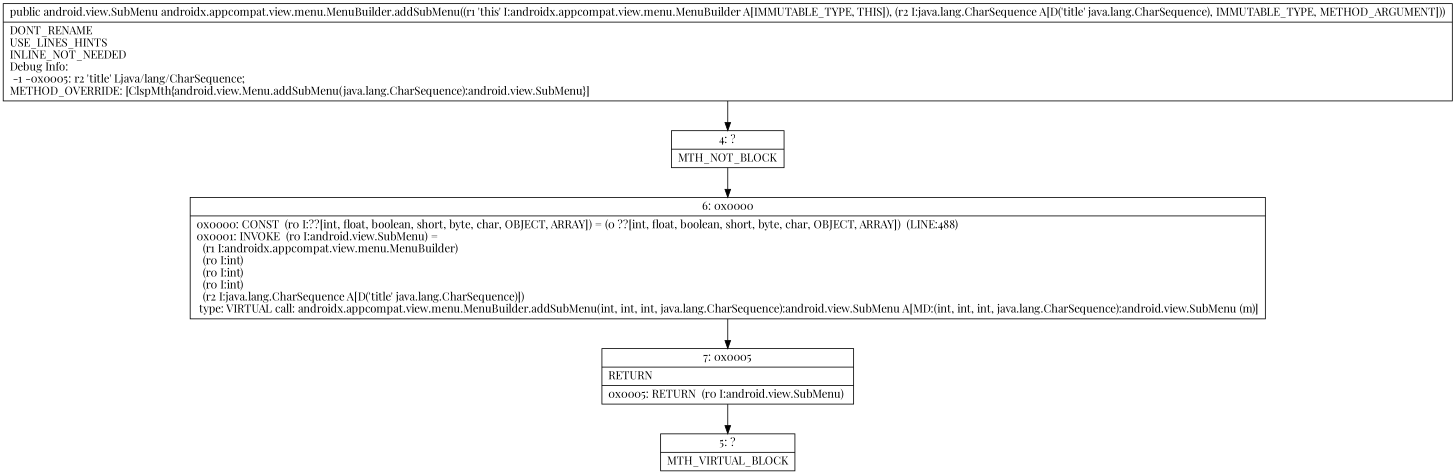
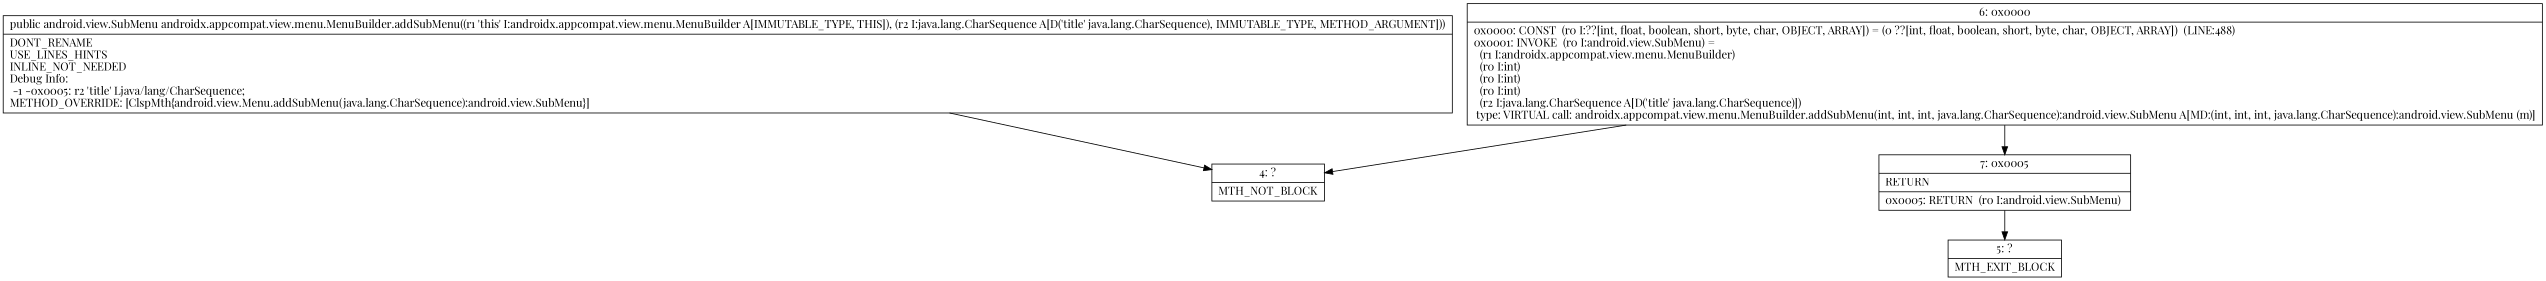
edge "4: ?" -> "6: 0x0000": reversed
node "5: ?": text "MTH_VIRTUAL_BLOCK" -> "MTH_EXIT_BLOCK"
